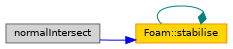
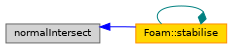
edge "normalIntersect" -> "Foam::stabilise": reversed
